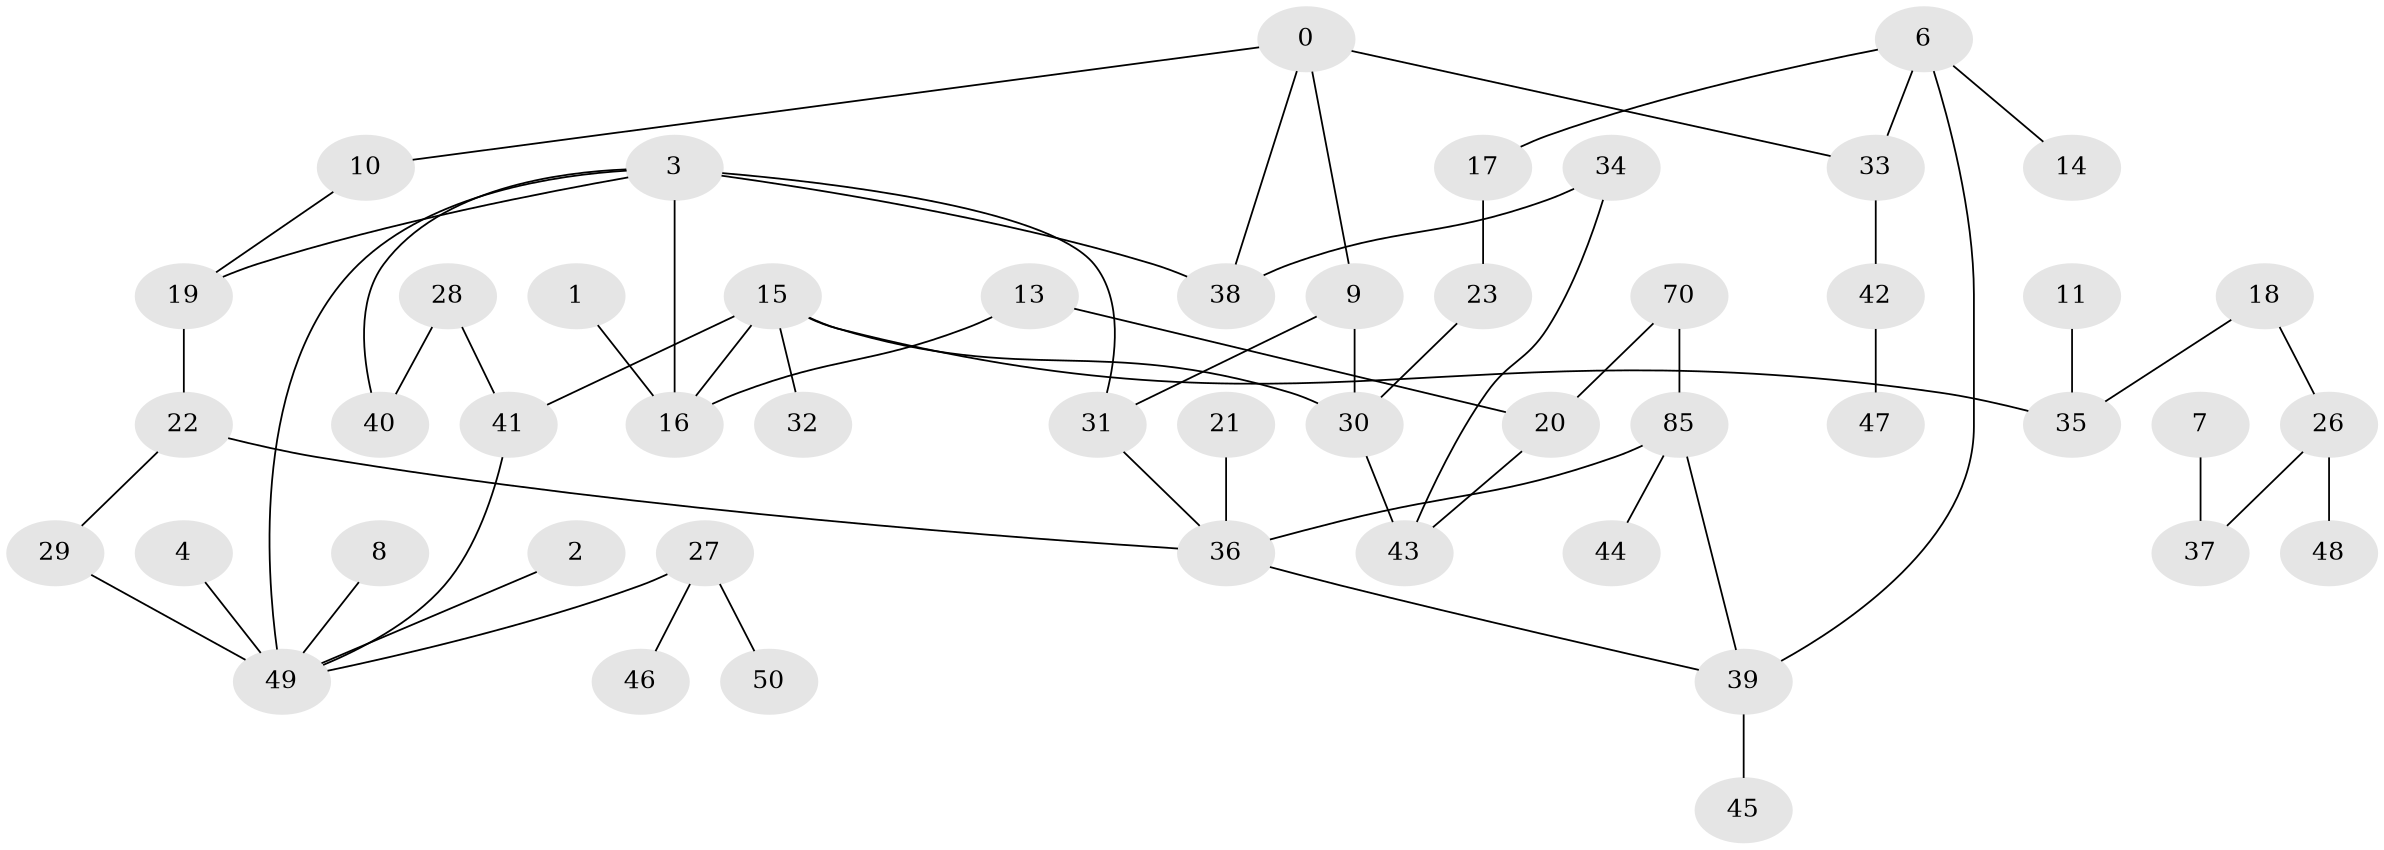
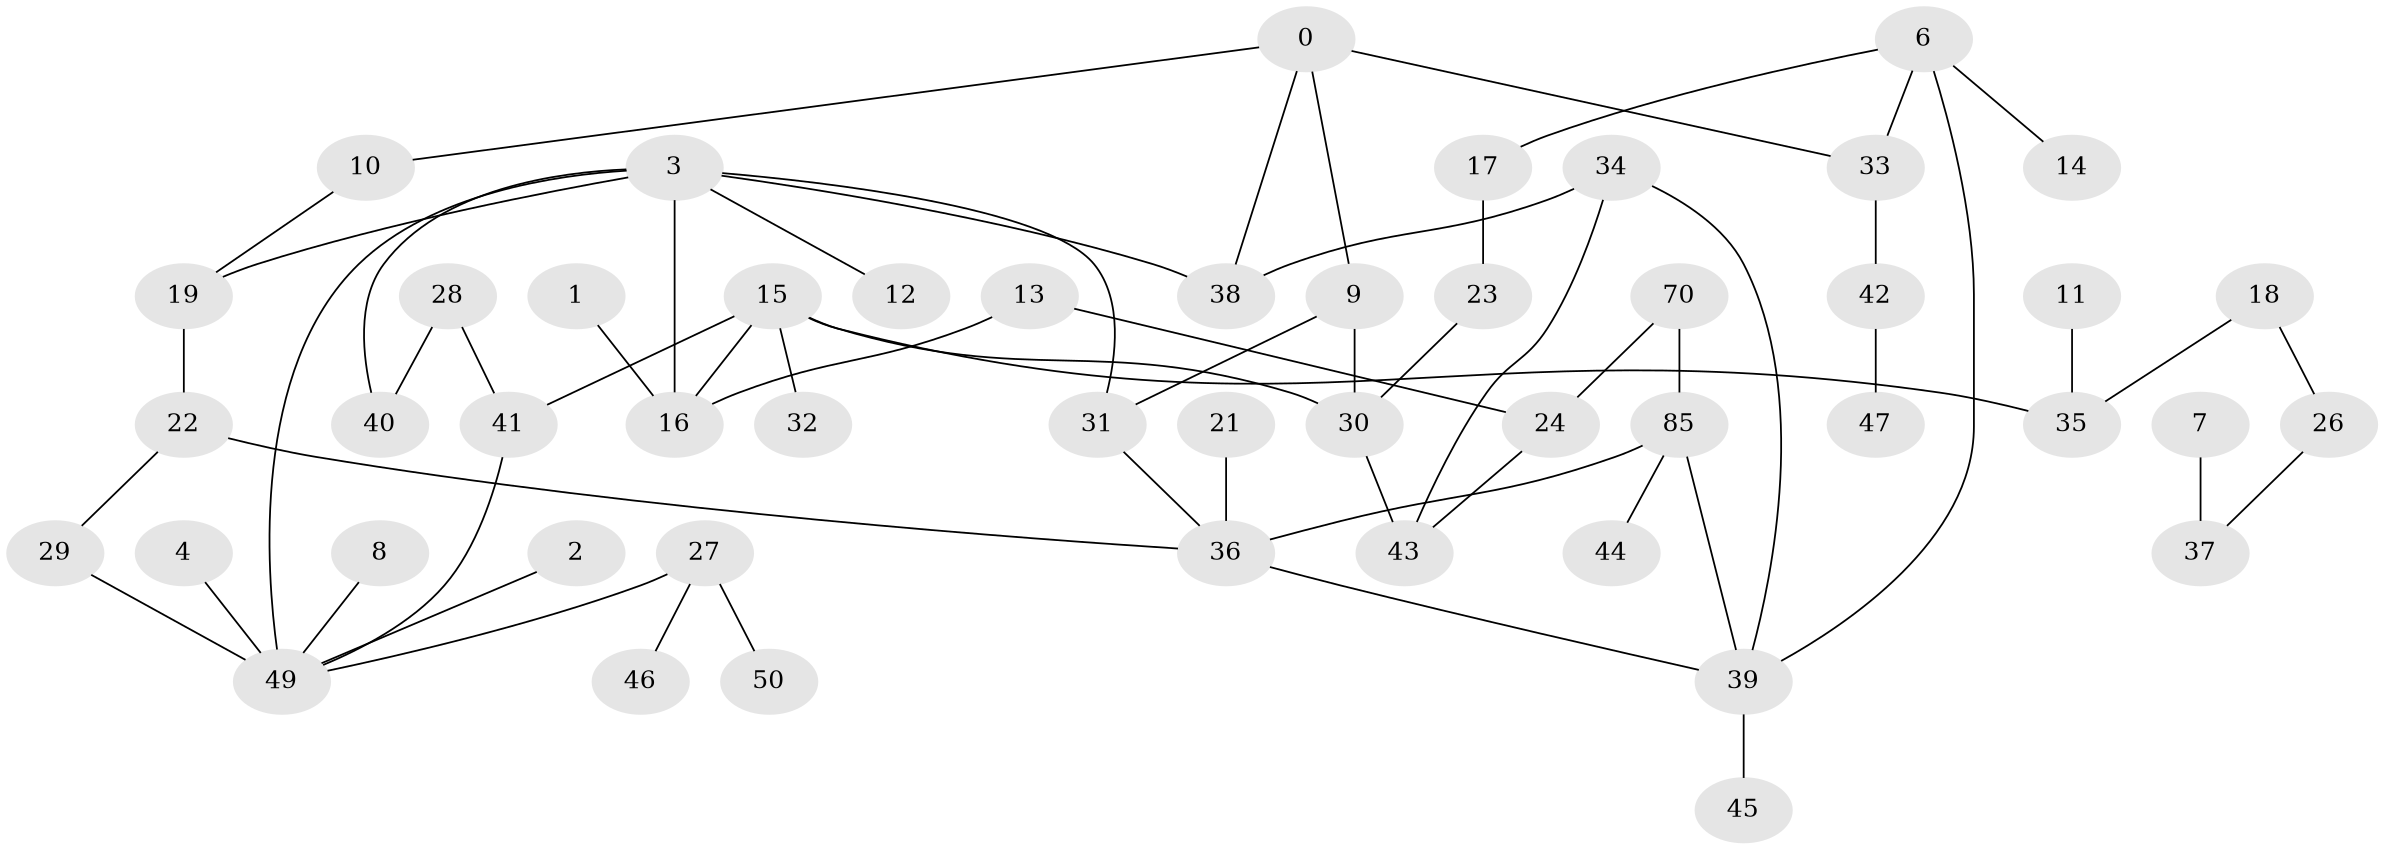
node "12": added
edge "34" -- "39": added
node "20": label "20" -> "24"
node "48": removed
